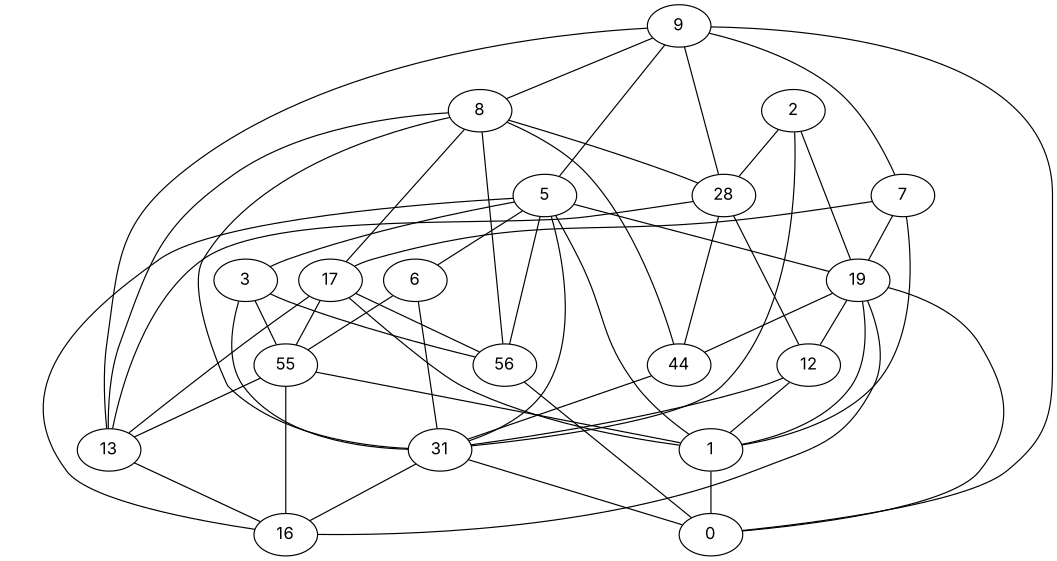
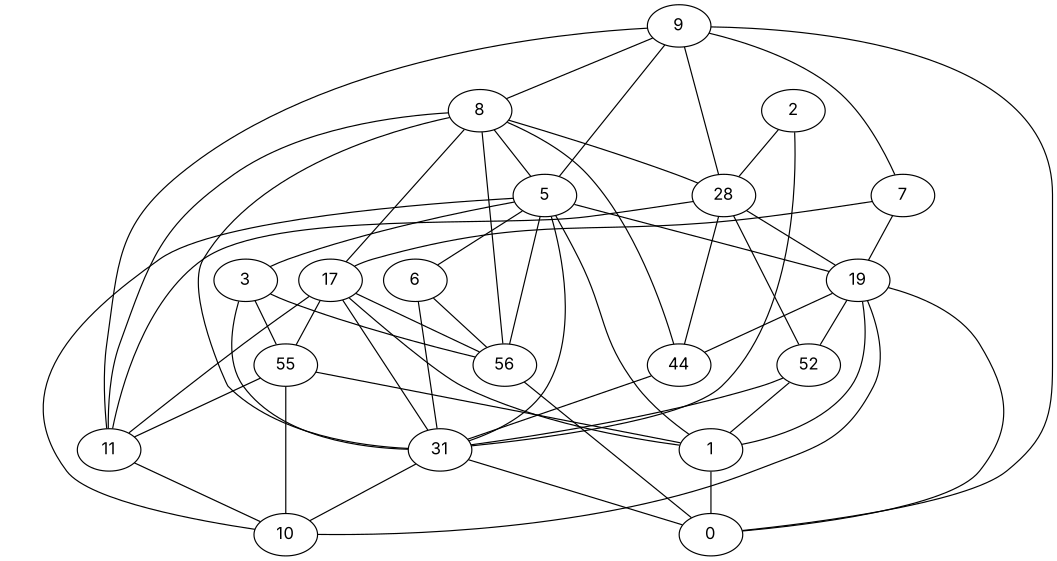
edge "8" -- "5": added
edge "2" -- "19": now "28" -- "19"
edge "6" -- "55": now "6" -- "56"
edge "17" -- "31": added
node "12": label "12" -> "52"
edge "7" -- "1": removed
node "13": label "13" -> "11"
node "16": label "16" -> "10"
